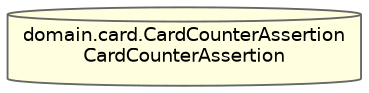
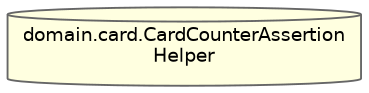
node "domain.card.CardCounterAssertion CardCounterAssertion": label "domain.card.CardCounterAssertion CardCounterAssertion" -> "domain.card.CardCounterAssertion Helper"
